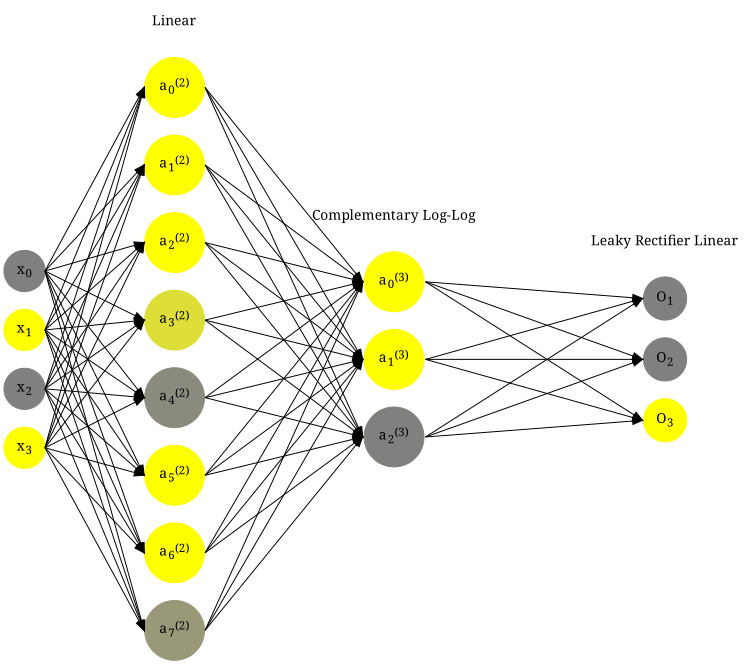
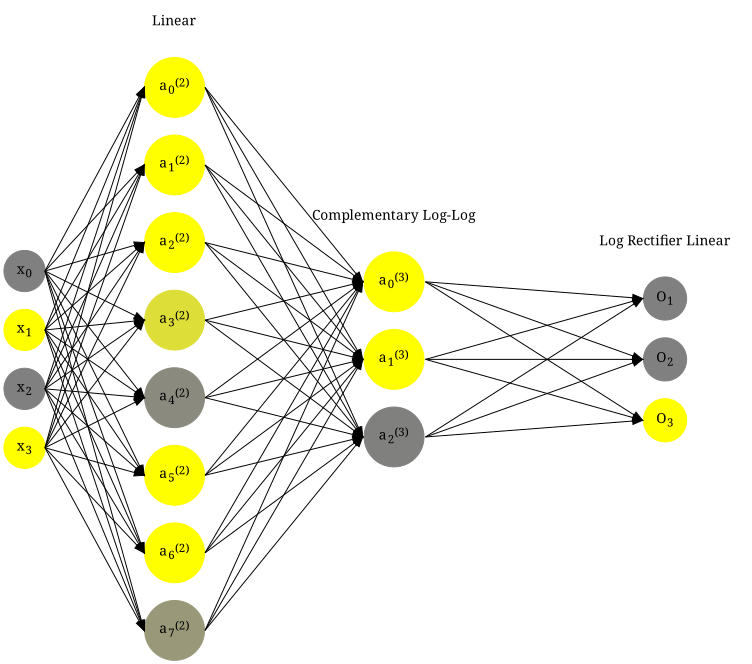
node "Leaky Rectifier Linear": label "Leaky Rectifier Linear" -> "Log Rectifier Linear"
